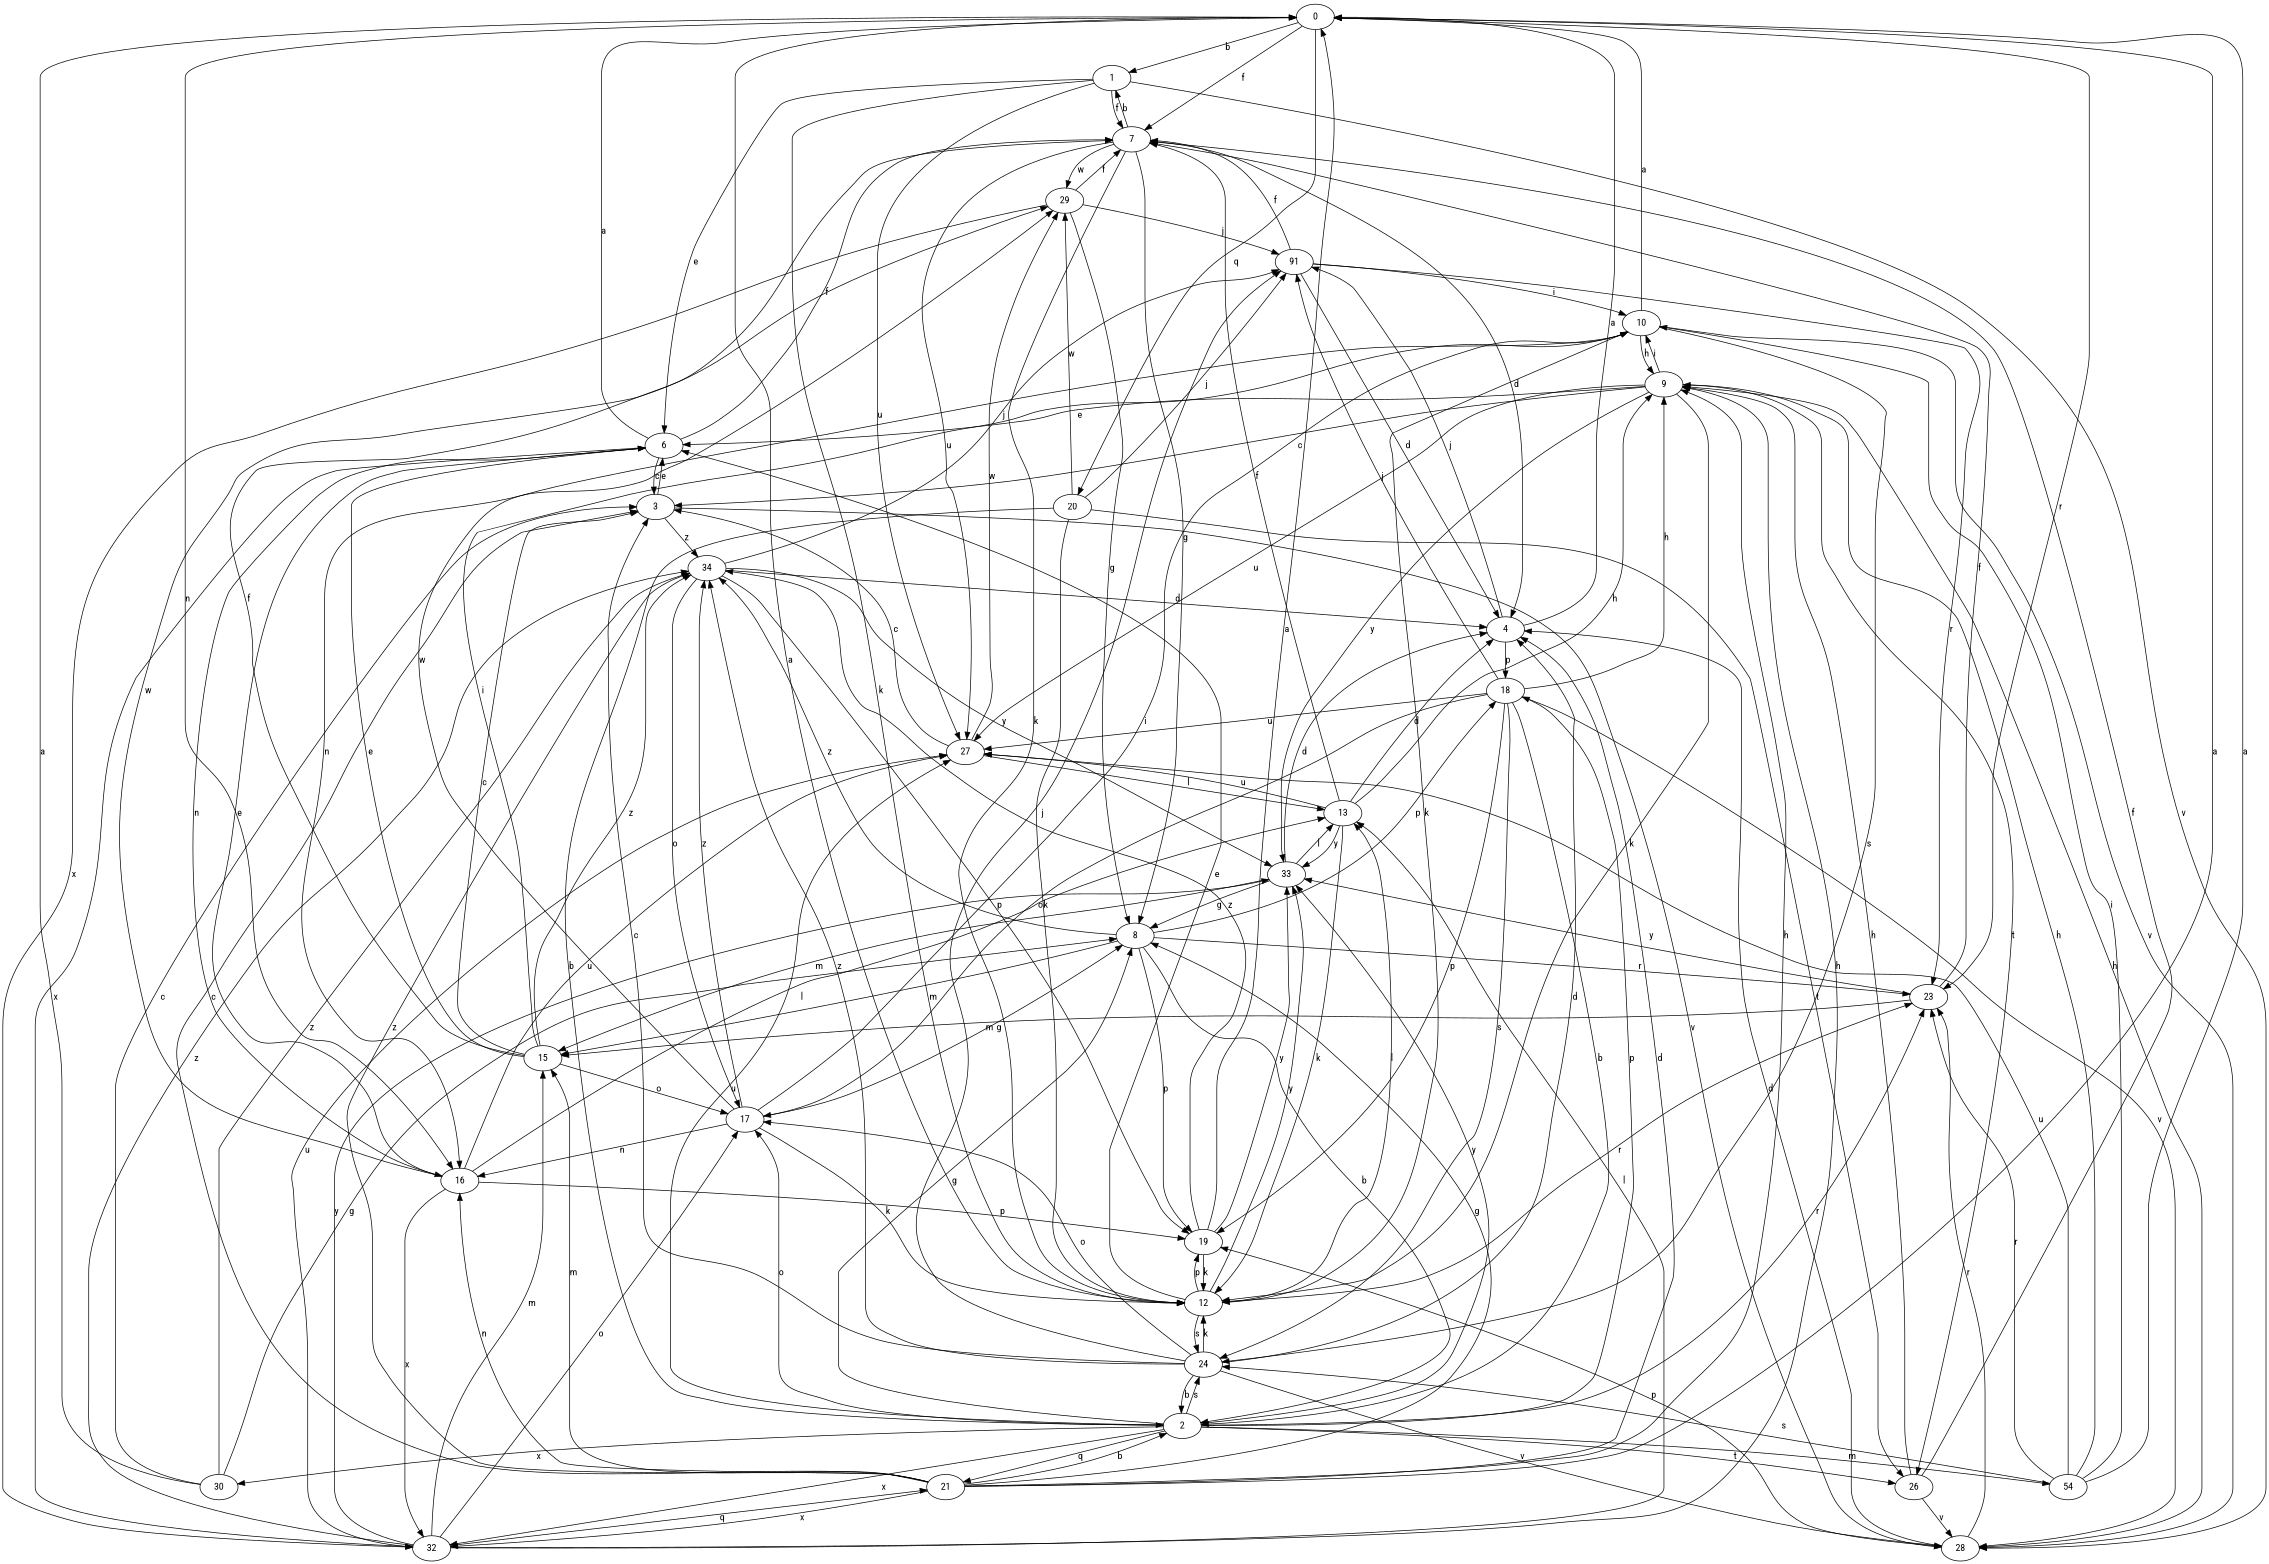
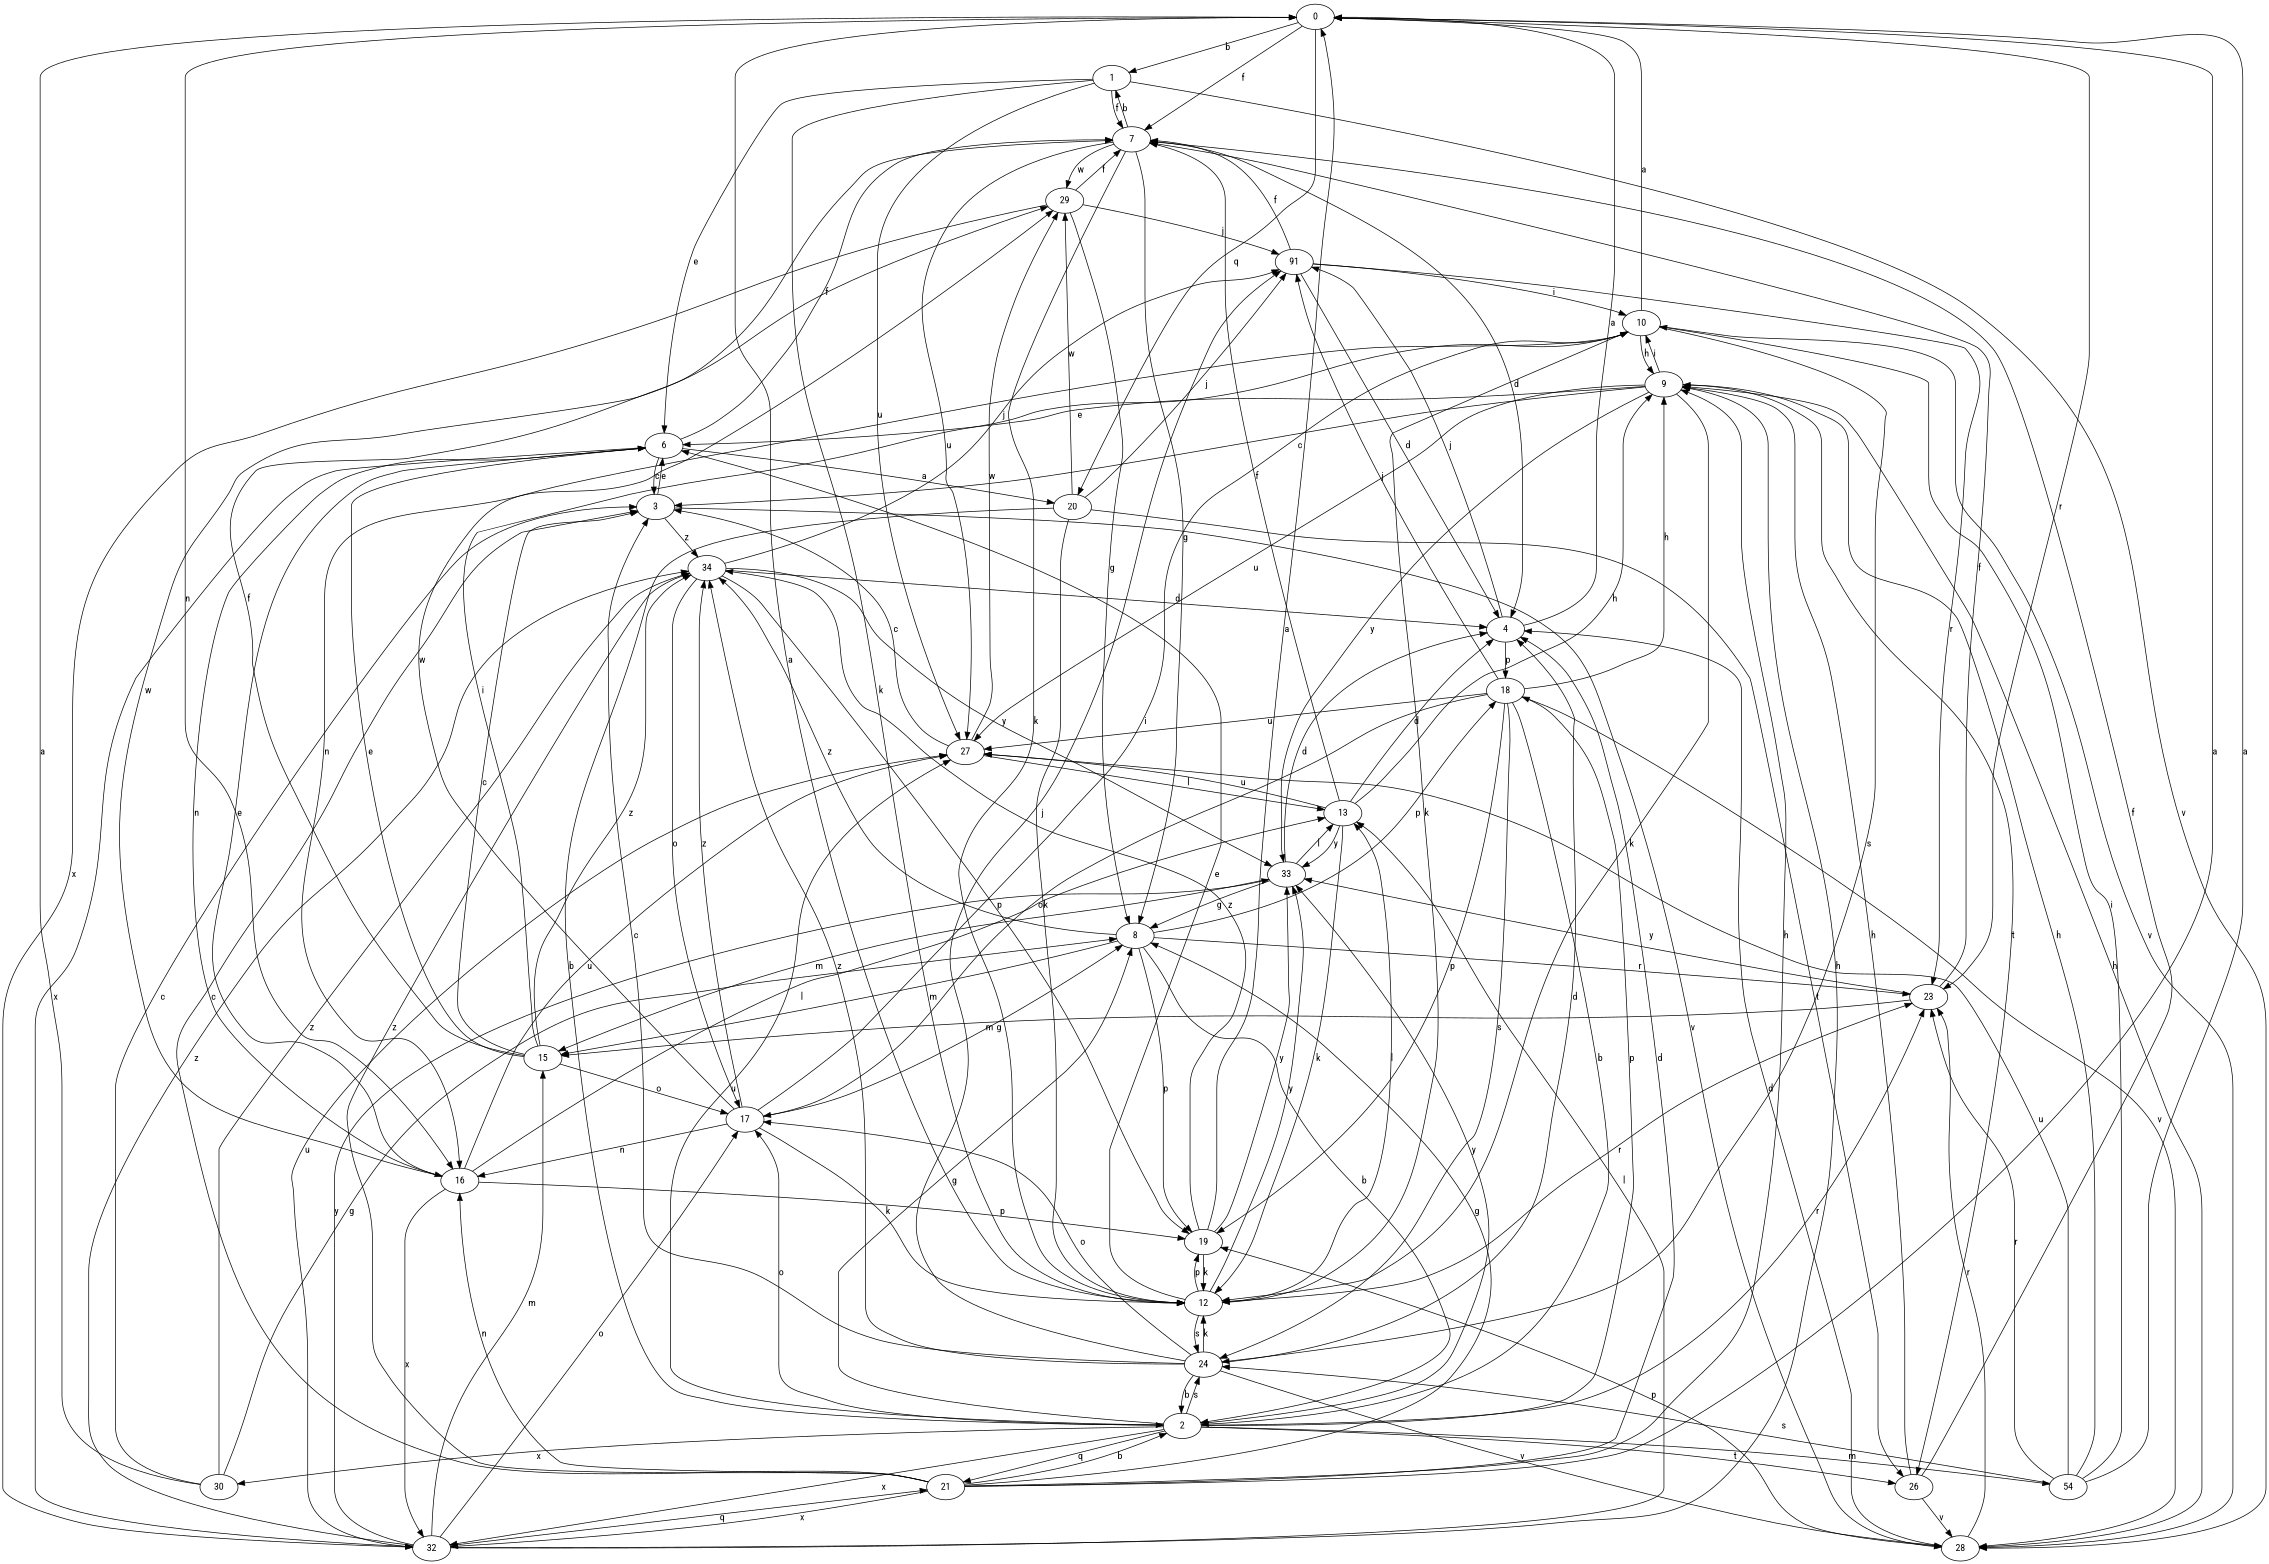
edge "6" -> "0": now "6" -> "20"
edge "21" -> "15": removed, label "m"
